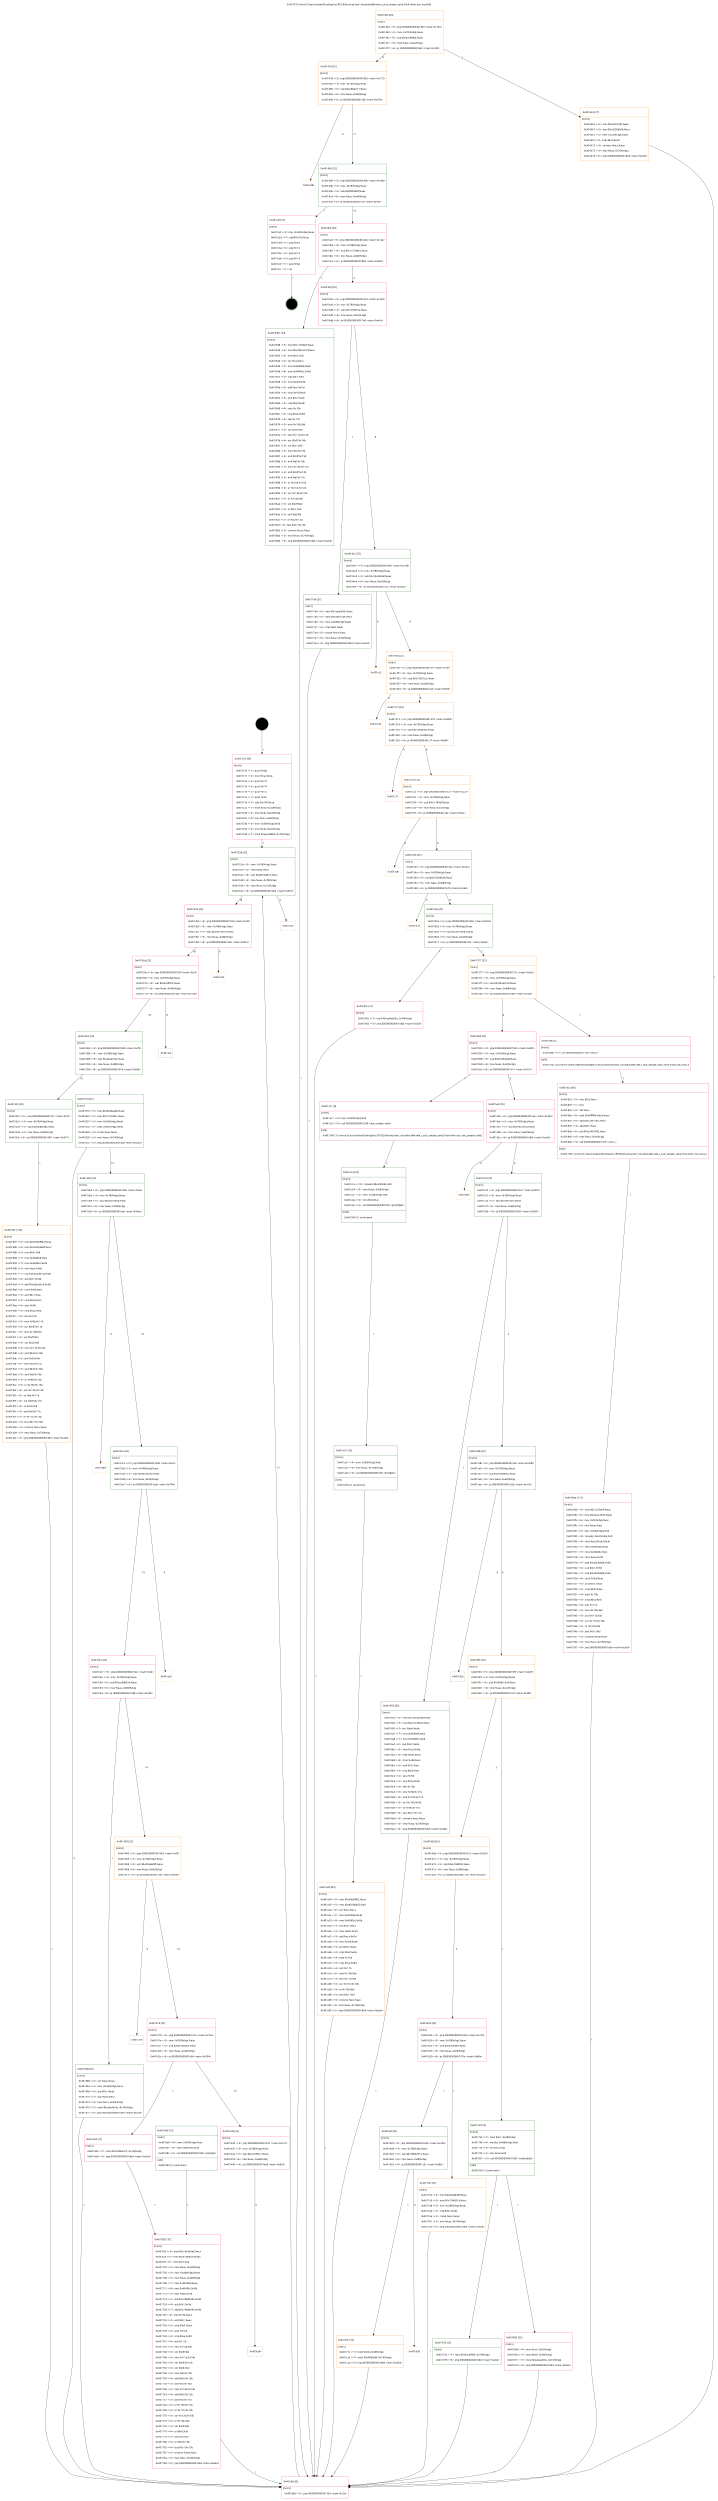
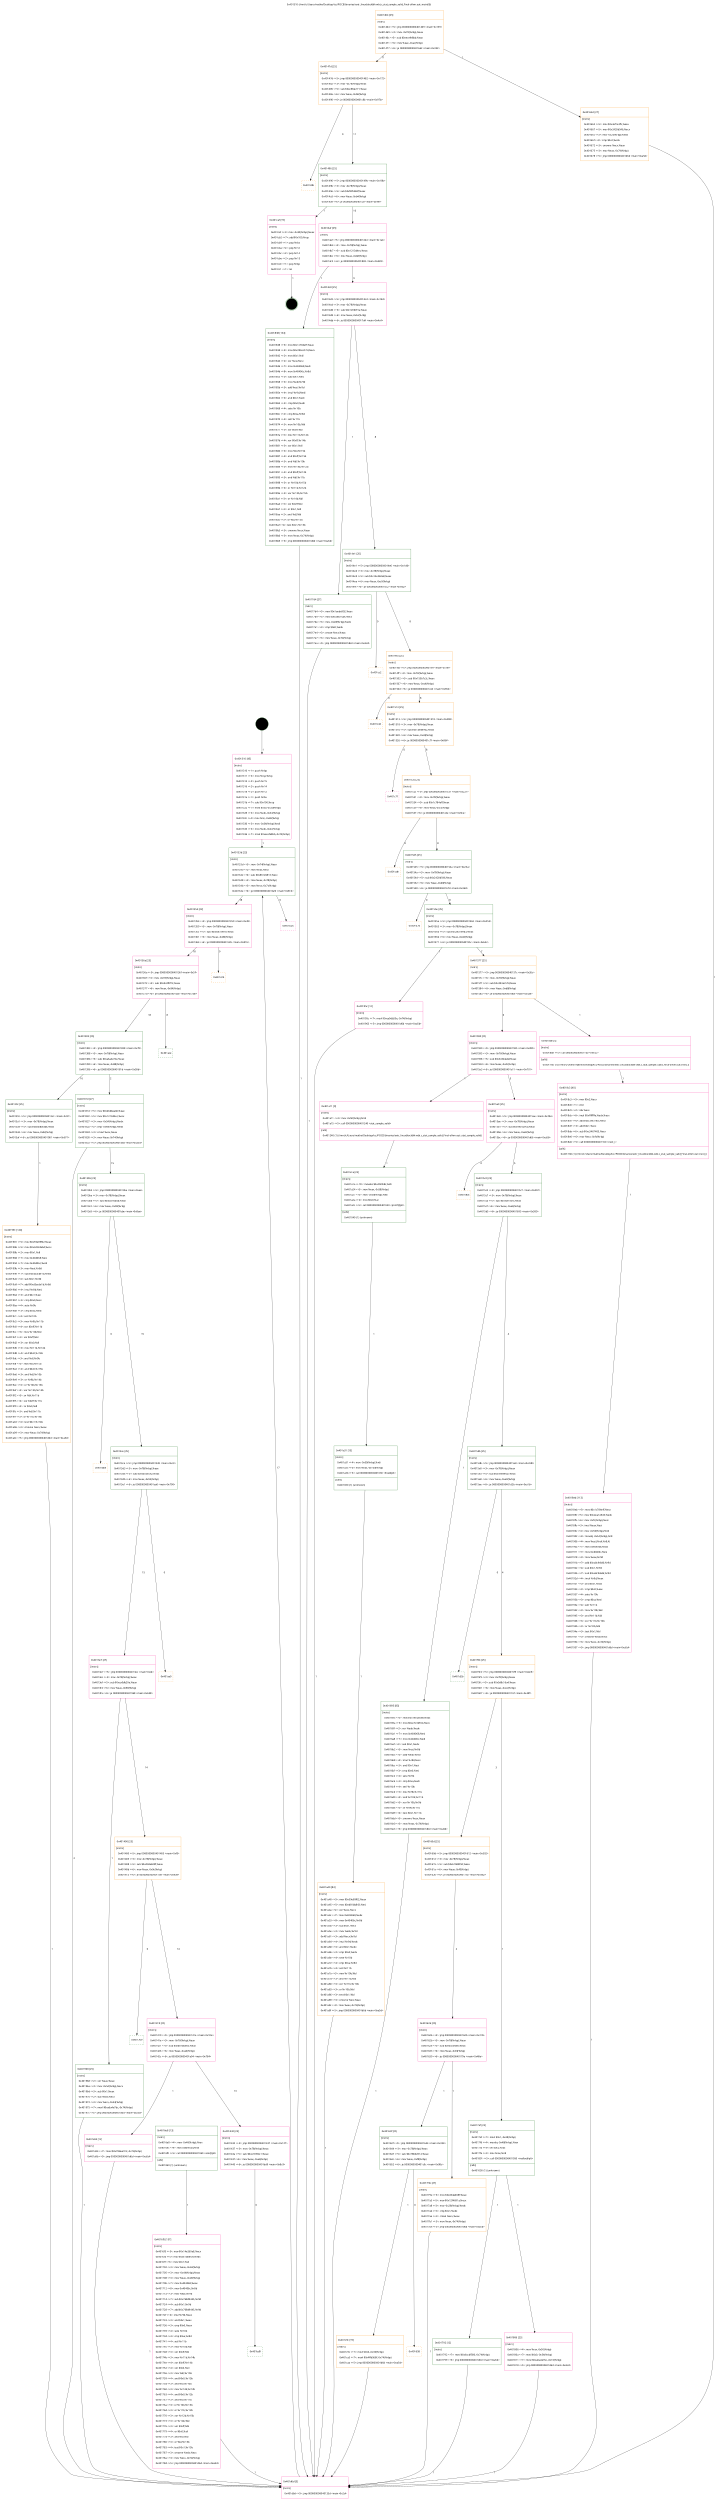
edge "0x401a94 [12]" -> "0x4016f5 [157]": now "0x401a94 [12]" -> "0x401d6d [5]"
